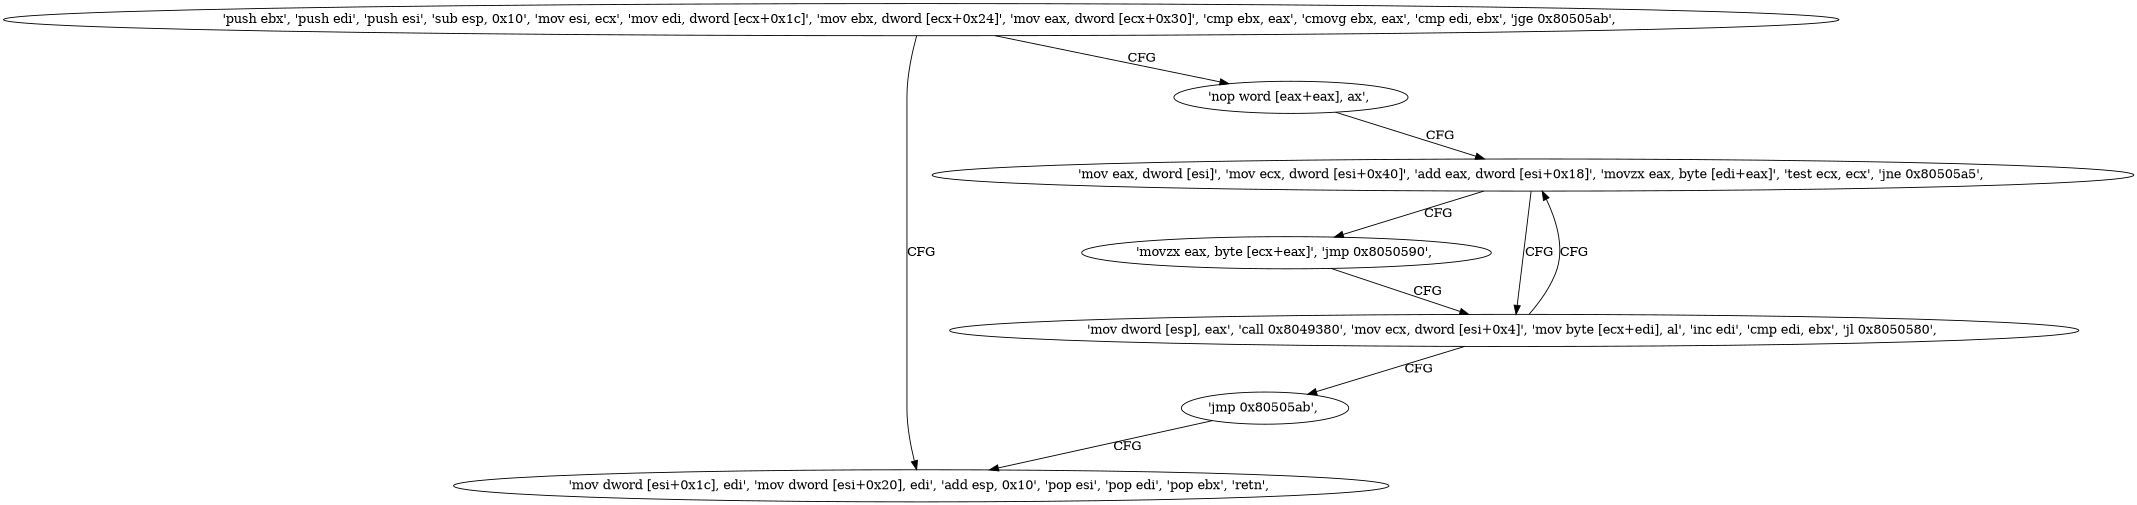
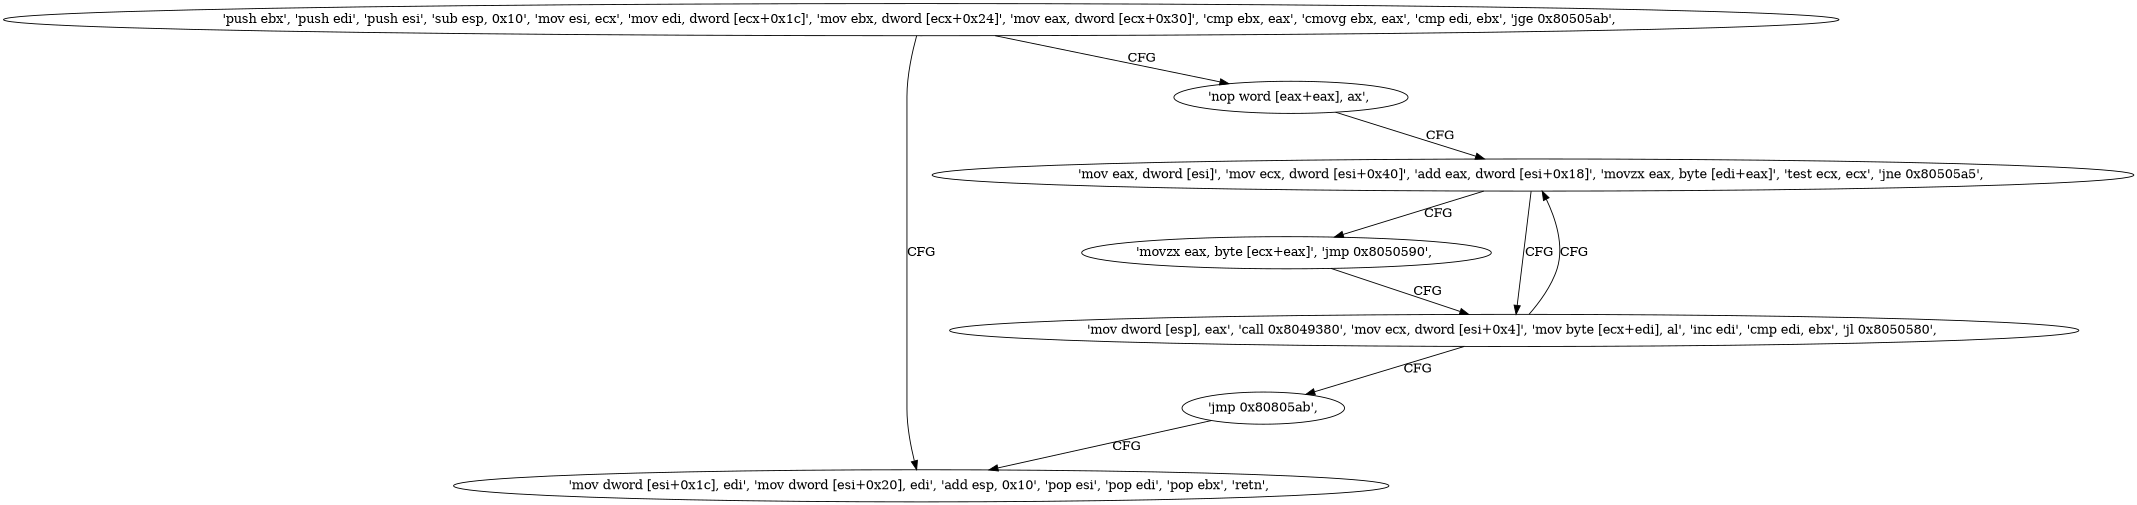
node "'jmp 0x80505ab',": label "'jmp 0x80505ab'," -> "'jmp 0x80805ab',"
